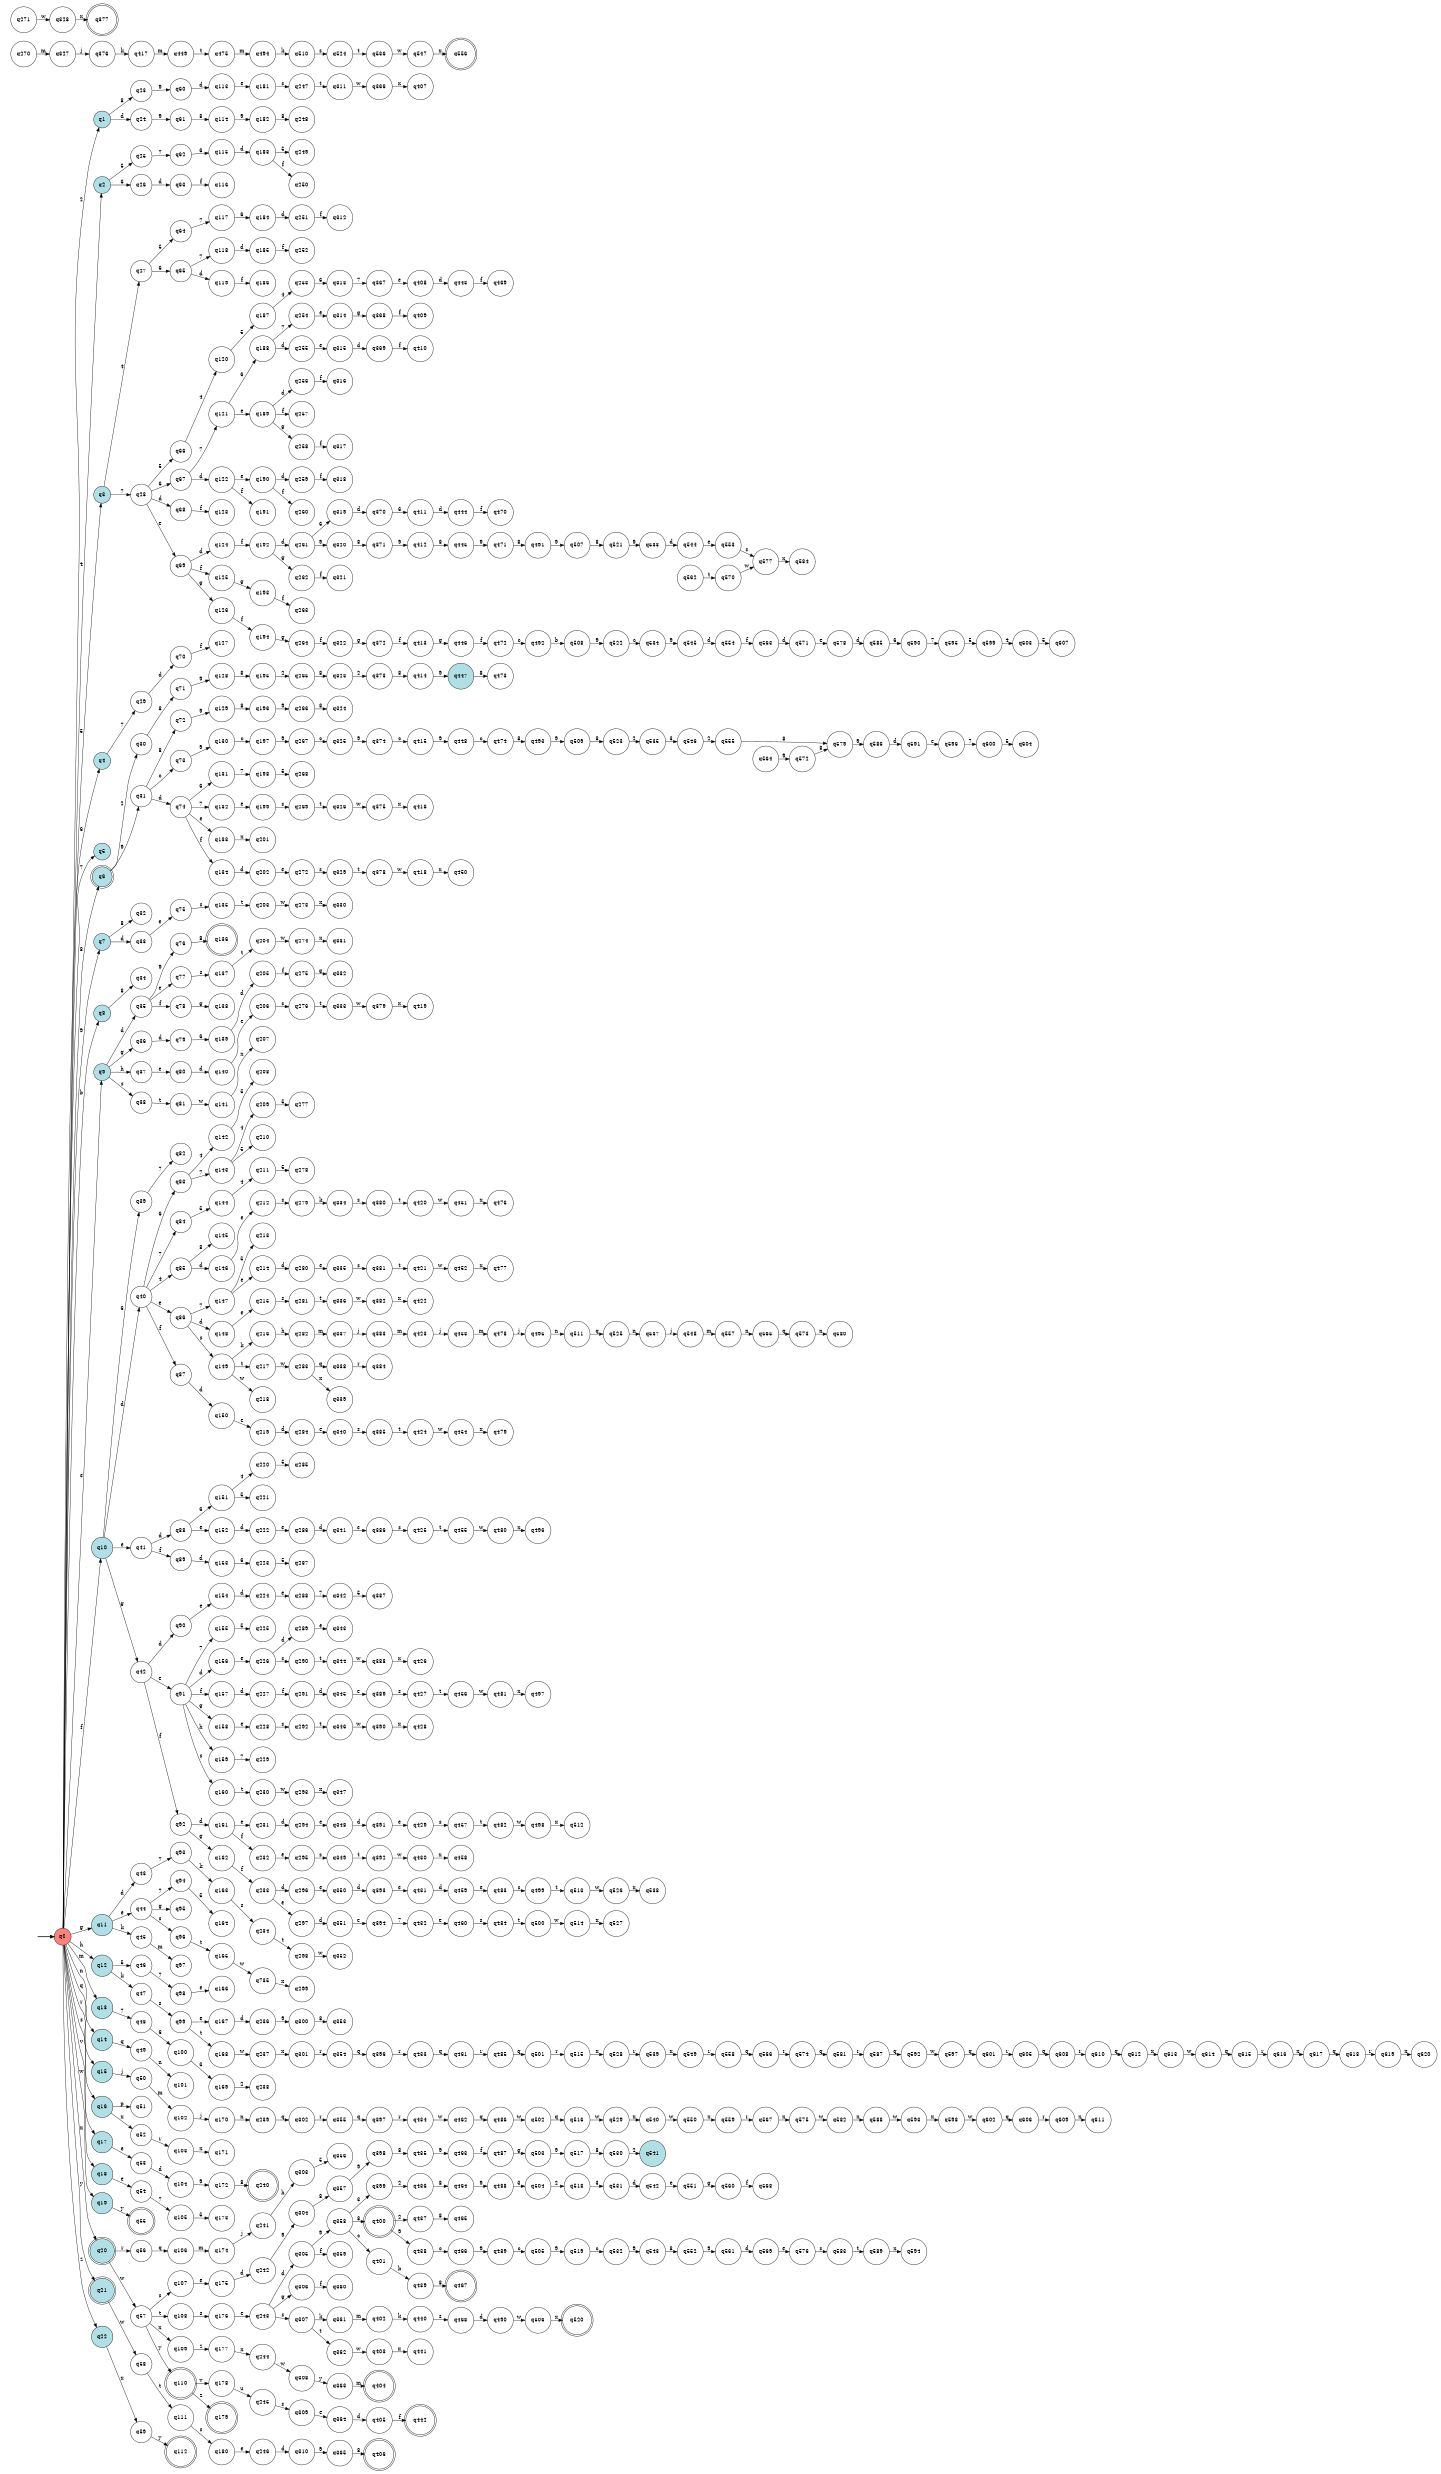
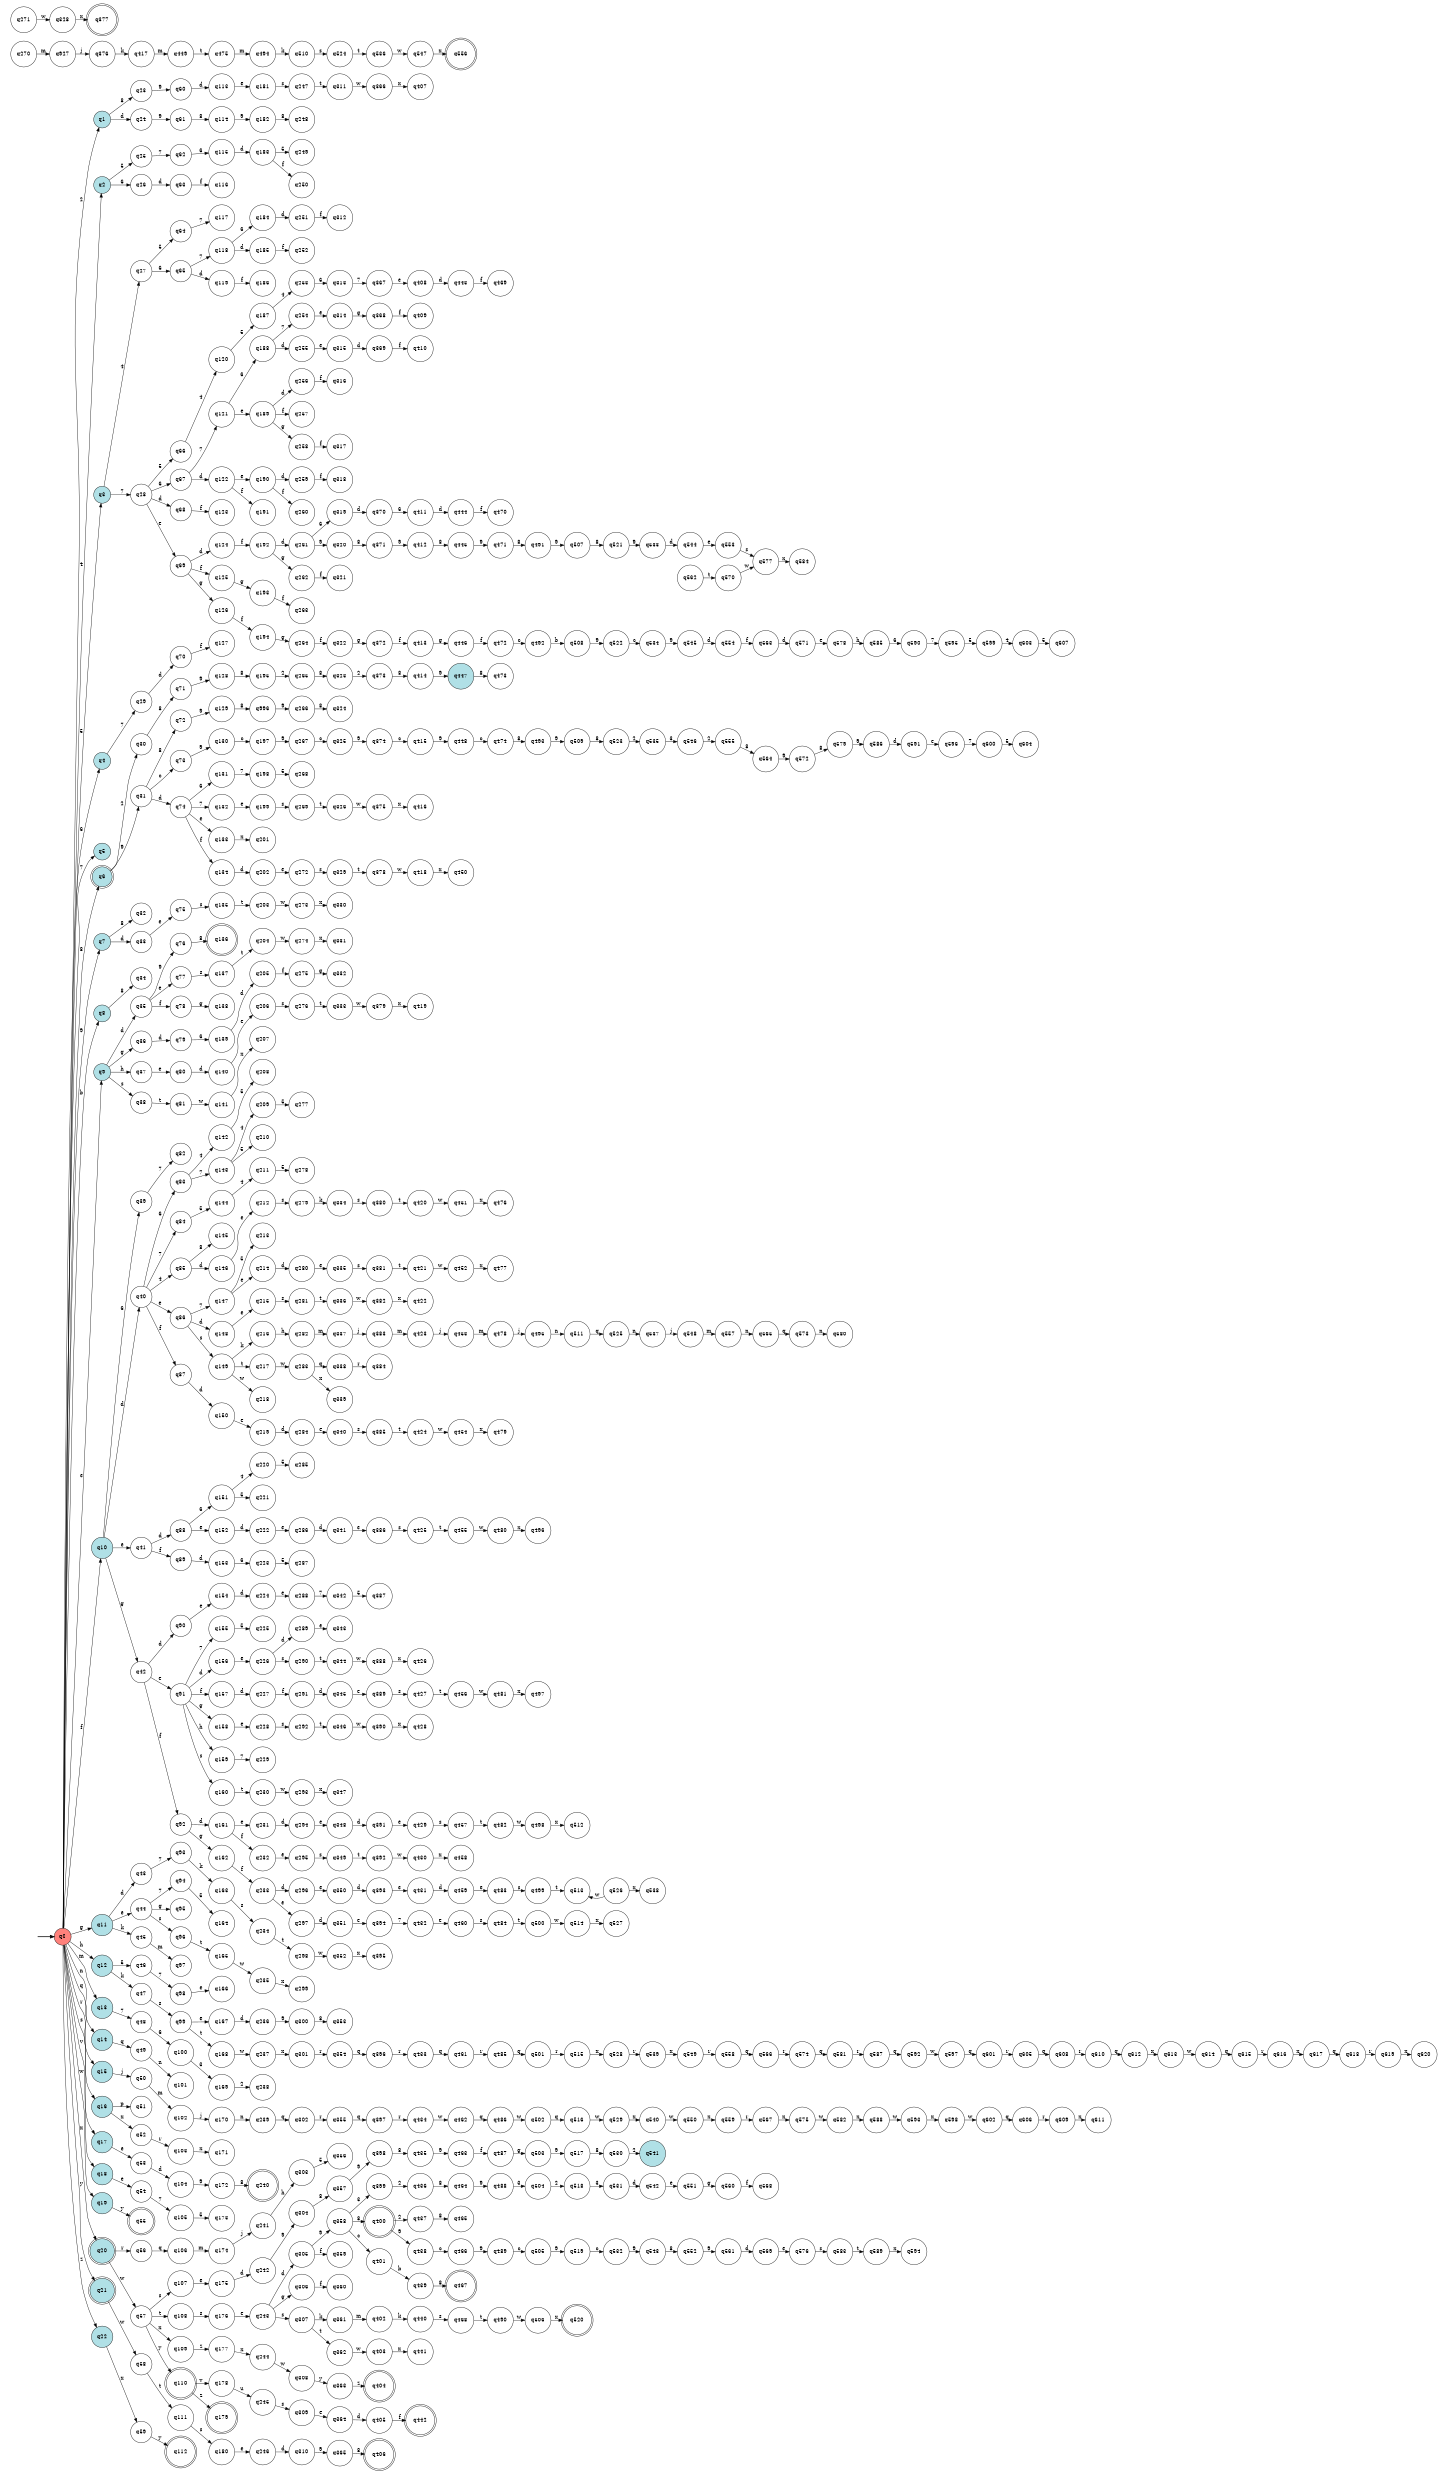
node "q327": label "q327" -> "q927"
edge "q117" -> "q184": now "q118" -> "q184"
edge "q578" -> "q585": label "d" -> "h"
node "q196": label "q196" -> "q996"
edge "q555" -> "q579": now "q555" -> "q564"
edge "q513" -> "q526": reversed
node "q395": added
node "q735": label "q735" -> "q235"
edge "q468" -> "q490": label "d" -> "t"
edge "q363" -> "q404": label "m" -> "z"
